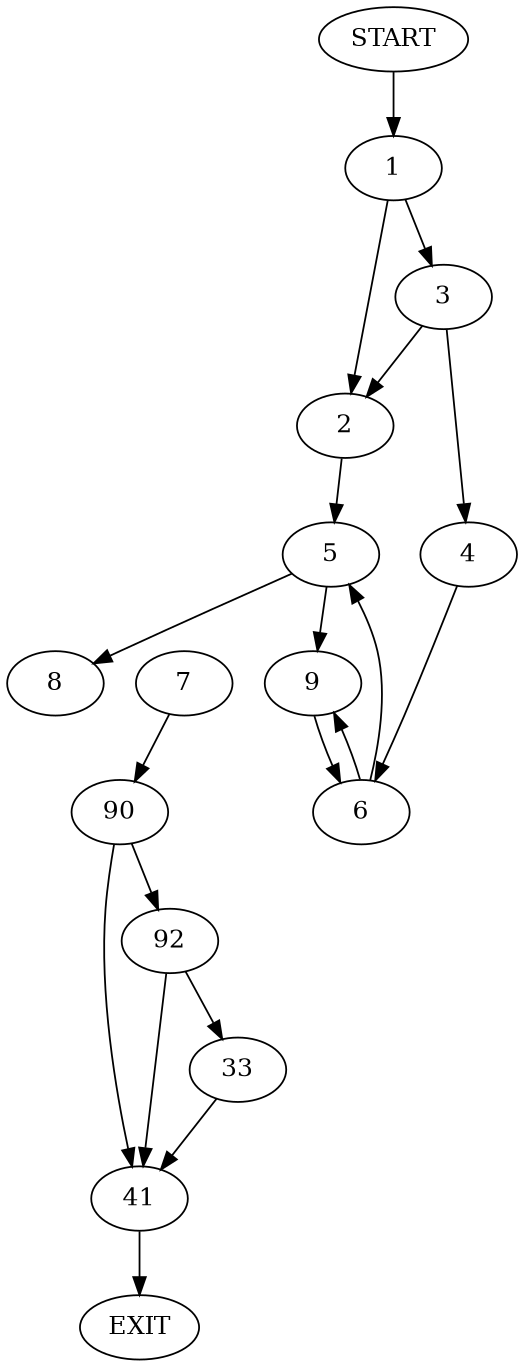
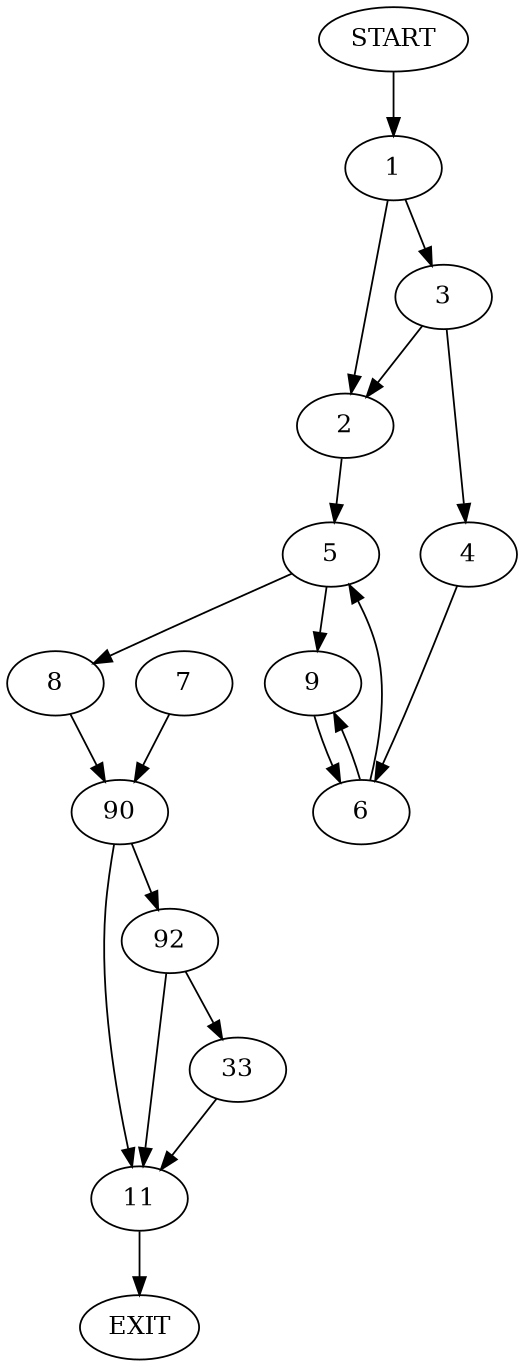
edge "8" -> "90": added
node "41": label "41" -> "11"
